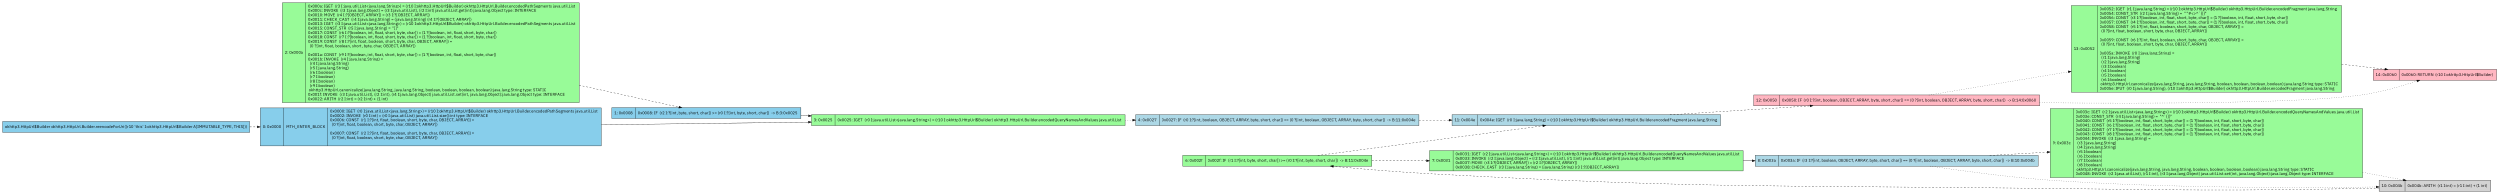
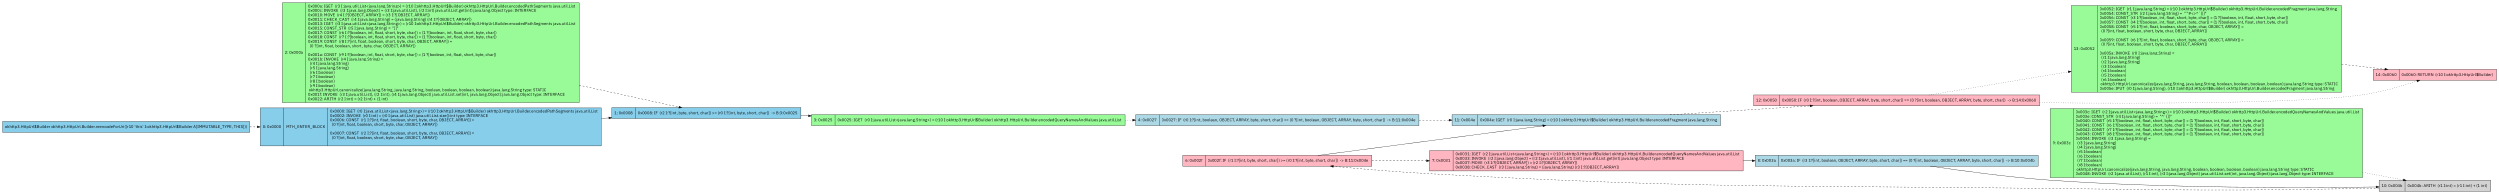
edge "0: 0x0000" -> "3: 0x0025": now "0: 0x0000" -> "1: 0x0008"
edge "6: 0x002f" -> "11: 0x004e": style dashed -> solid
edge "8: 0x003a" -> "9: 0x003c": removed
node "6: 0x002f": fillcolor palegreen -> lightpink
node "7: 0x0031": fillcolor palegreen -> lightpink
edge "8: 0x003a" -> "10: 0x004b": style dotted -> solid
